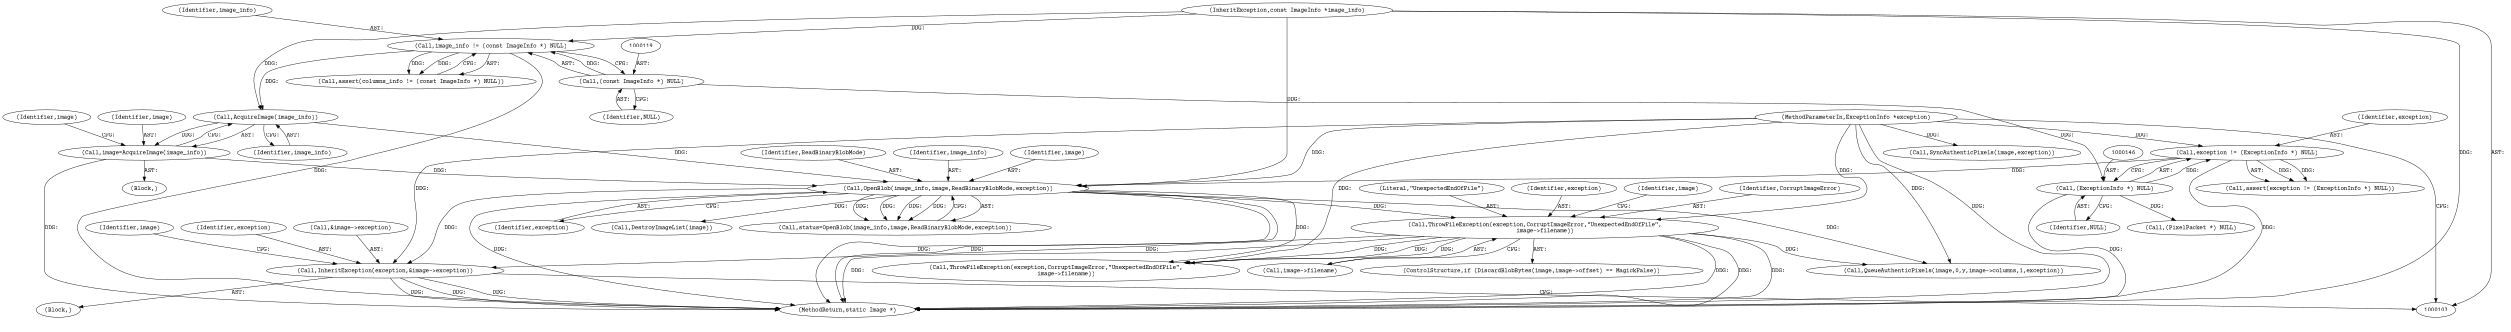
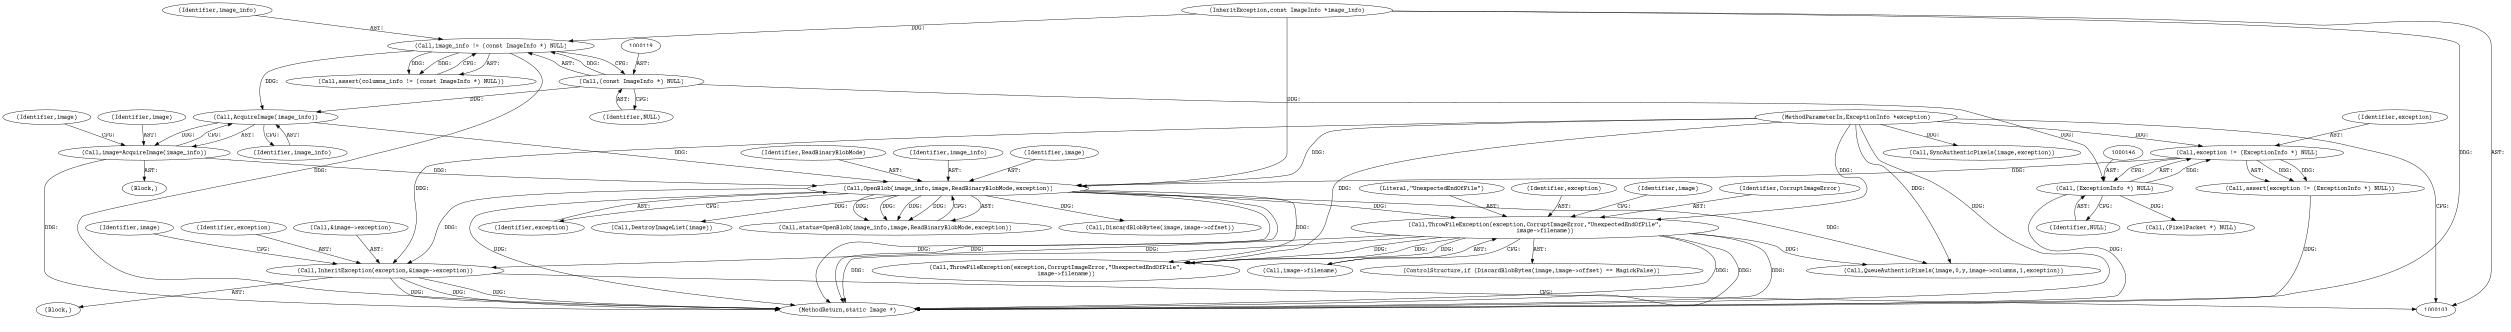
edge "(InheritException,const ImageInfo *image_info)" -> "(Call,AcquireImage(image_info))": now "(Call,(const ImageInfo *) NULL)" -> "(Call,AcquireImage(image_info))"
node "(Call,DiscardBlobBytes(image,image->offset))": added
edge "(Call,exception != (ExceptionInfo *) NULL)" -> "(MethodReturn,static Image *)": now "(Call,assert(exception != (ExceptionInfo *) NULL))" -> "(MethodReturn,static Image *)"
